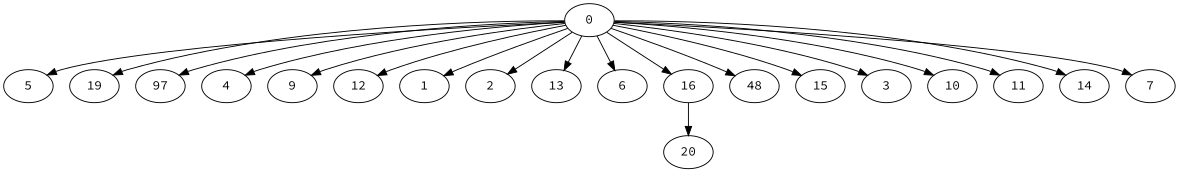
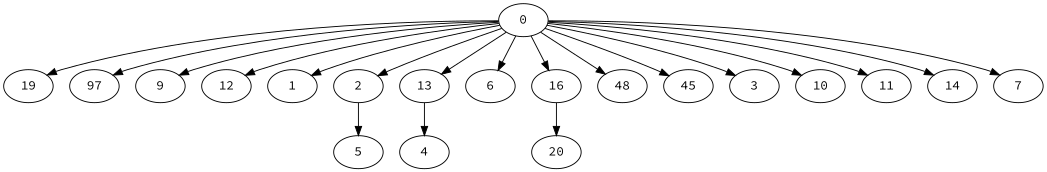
edge "0" -> "4": now "13" -> "4"
edge "0" -> "5": now "2" -> "5"
node "15": label "15" -> "45"
